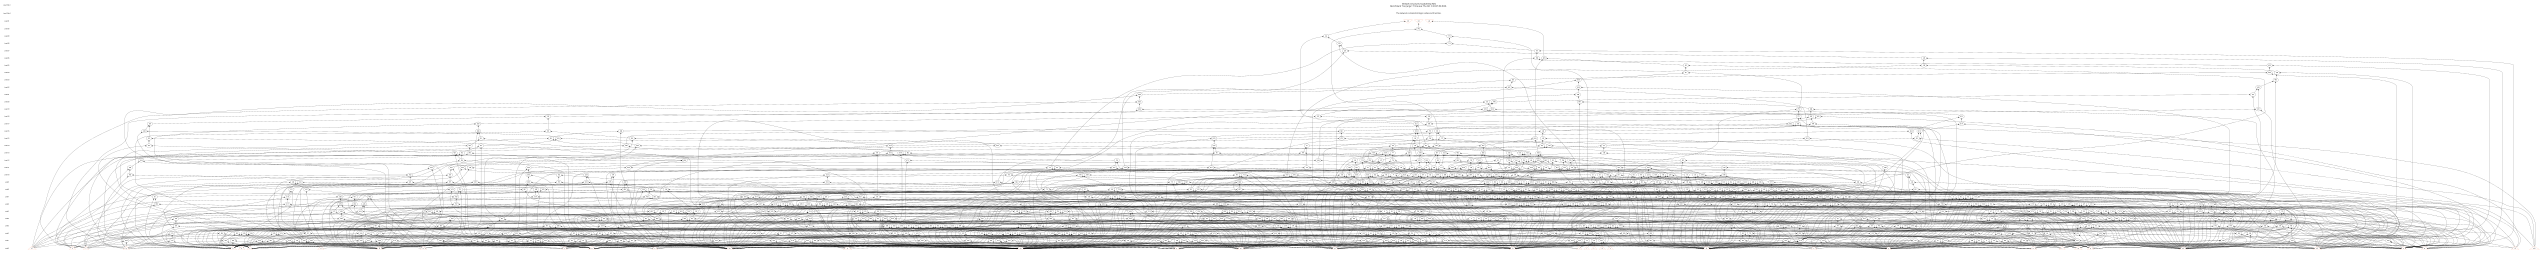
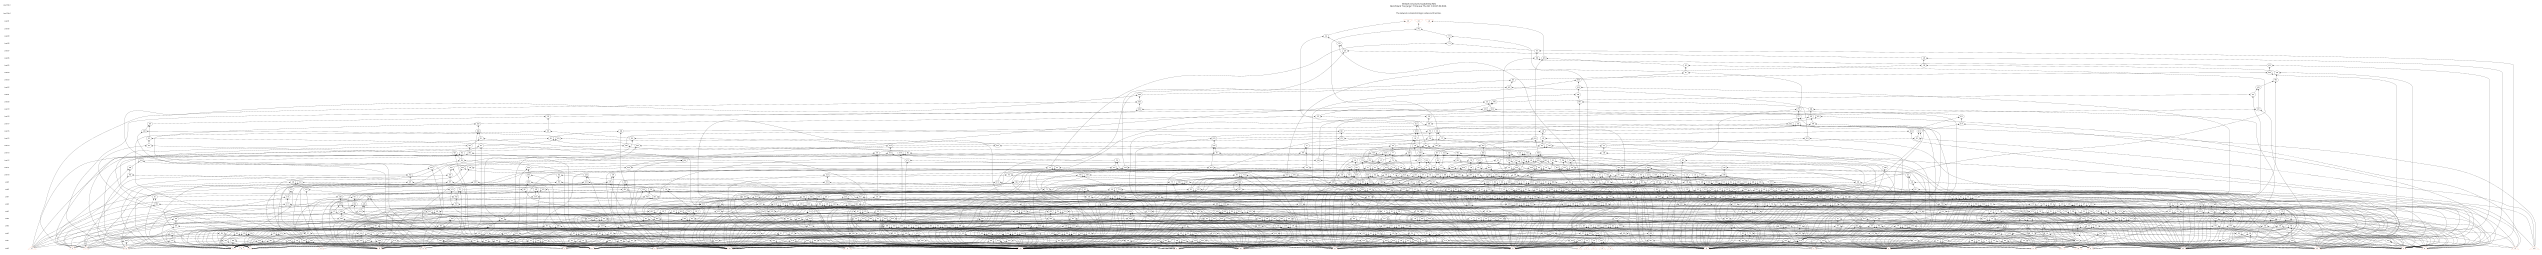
node "694": added
node "326": removed
